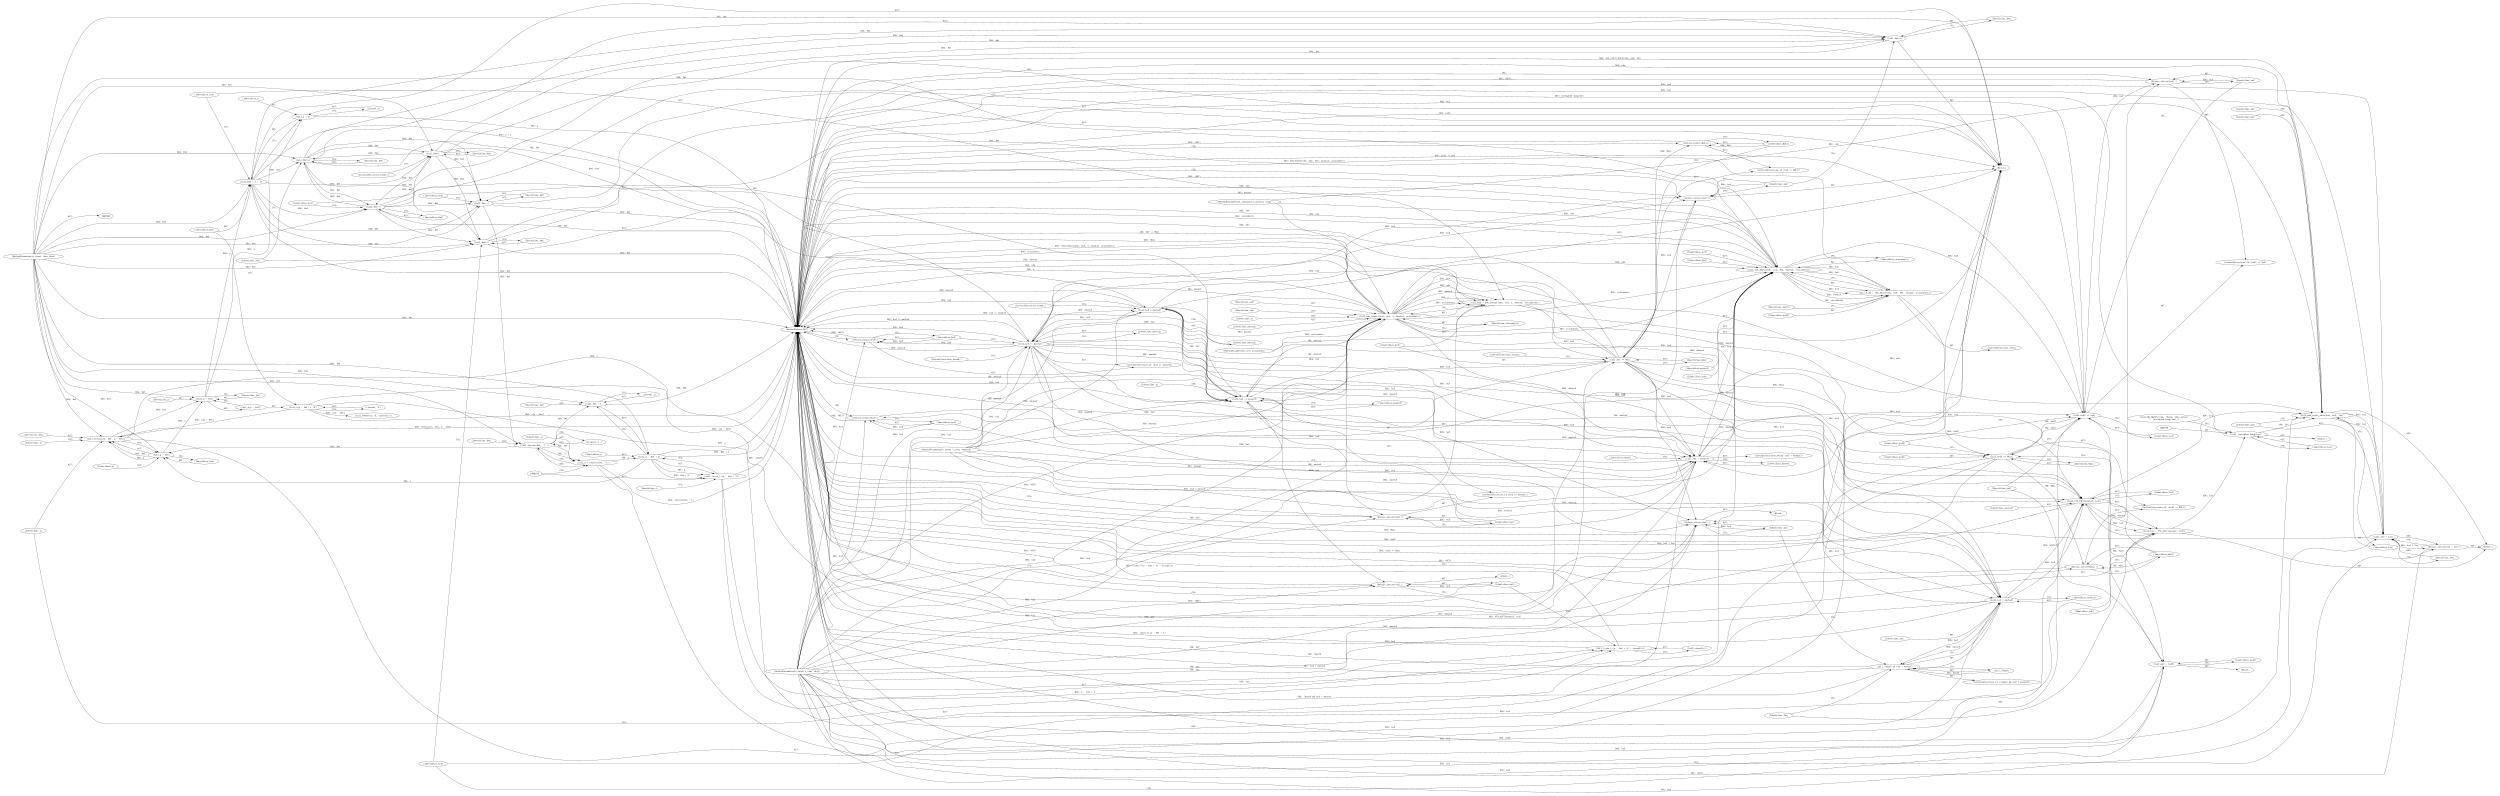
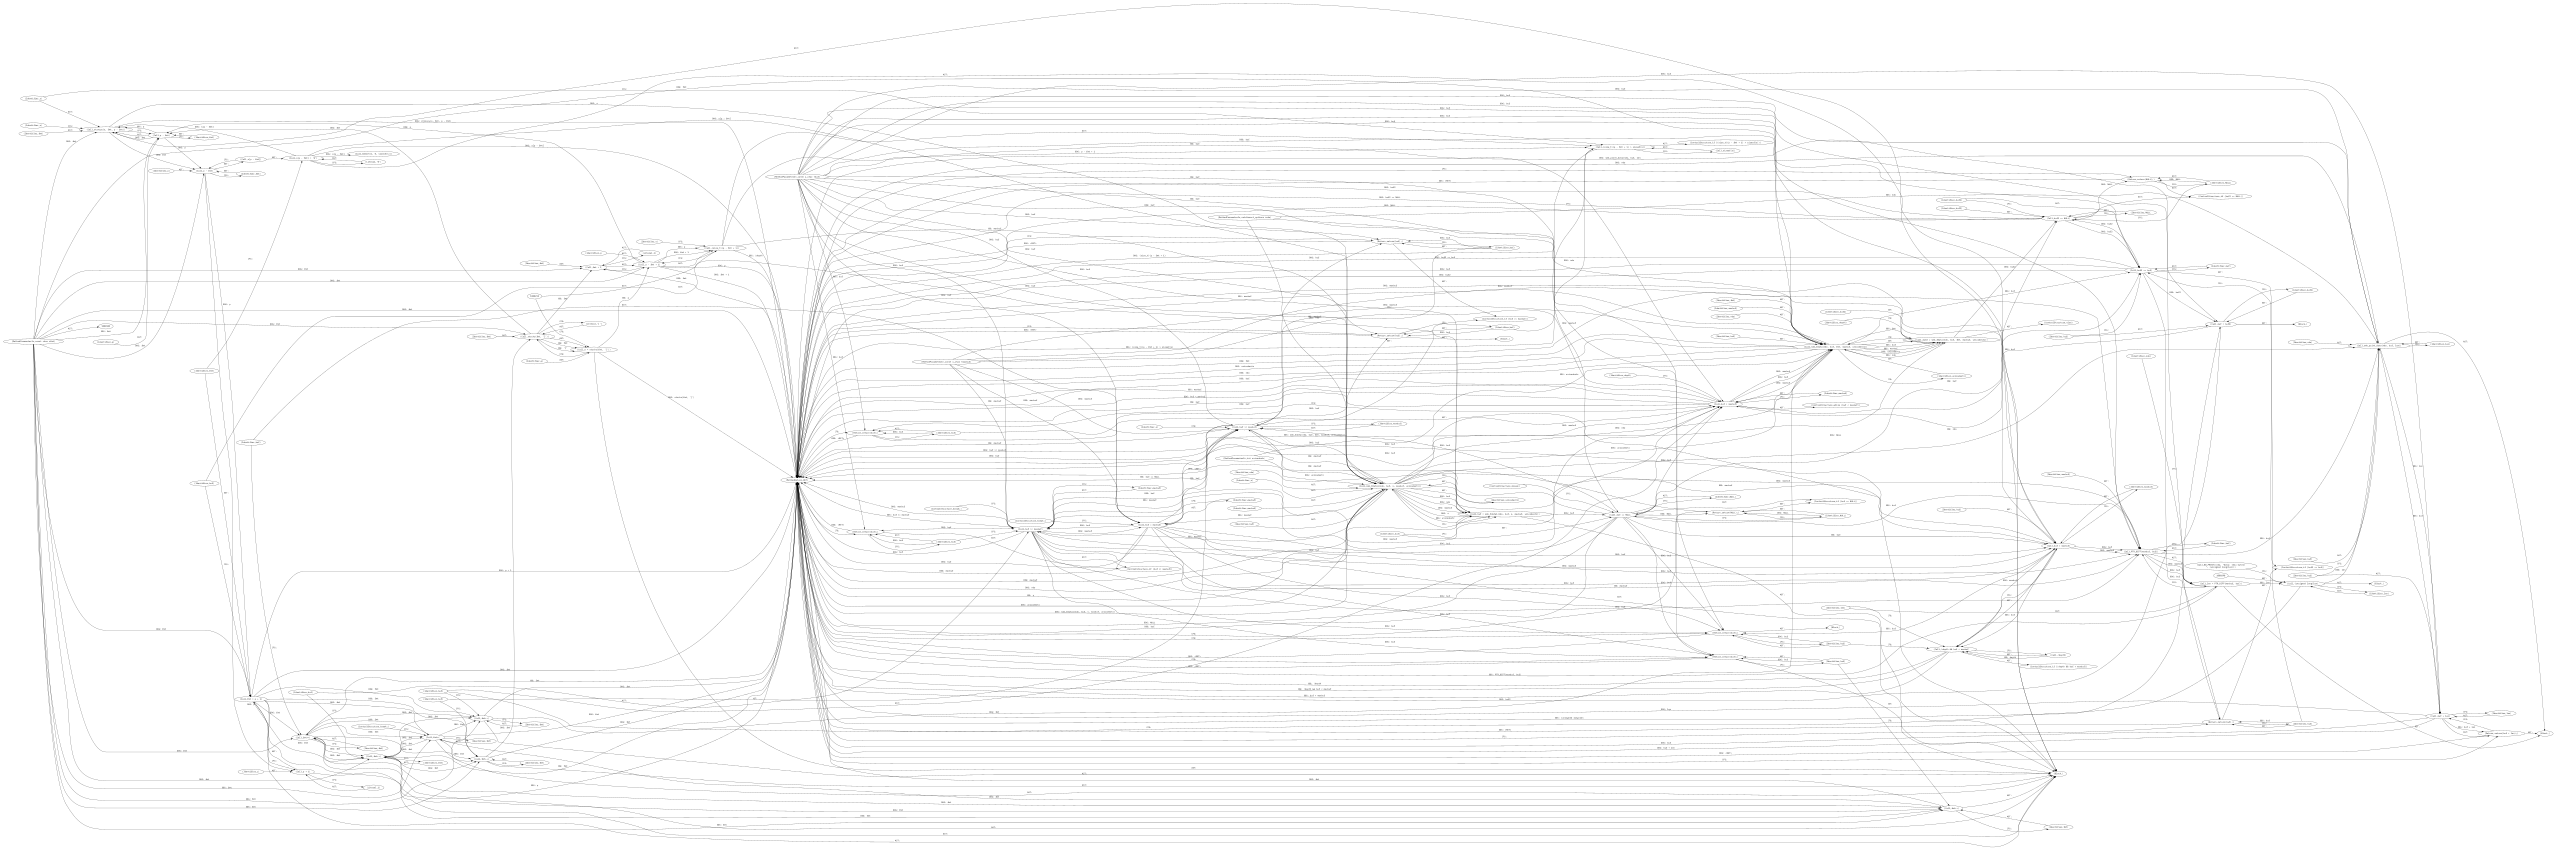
node "(ControlStructure,if ((size_t)(p - fmt + 1) > sizeof(s)))": added
edge "(MethodParameterIn,const u_char *maxbuf)" -> "(Call,smb_fdata1(ndo, buf, s, maxbuf, unicodestr))": now "(Call,(size_t)(p - fmt + 1))" -> "(Call,smb_fdata1(ndo, buf, s, maxbuf, unicodestr))"
edge "(Call,PTR_DIFF(maxbuf, buf))" -> "(MethodReturn,RET)": removed, label "DDG: maxbuf"
